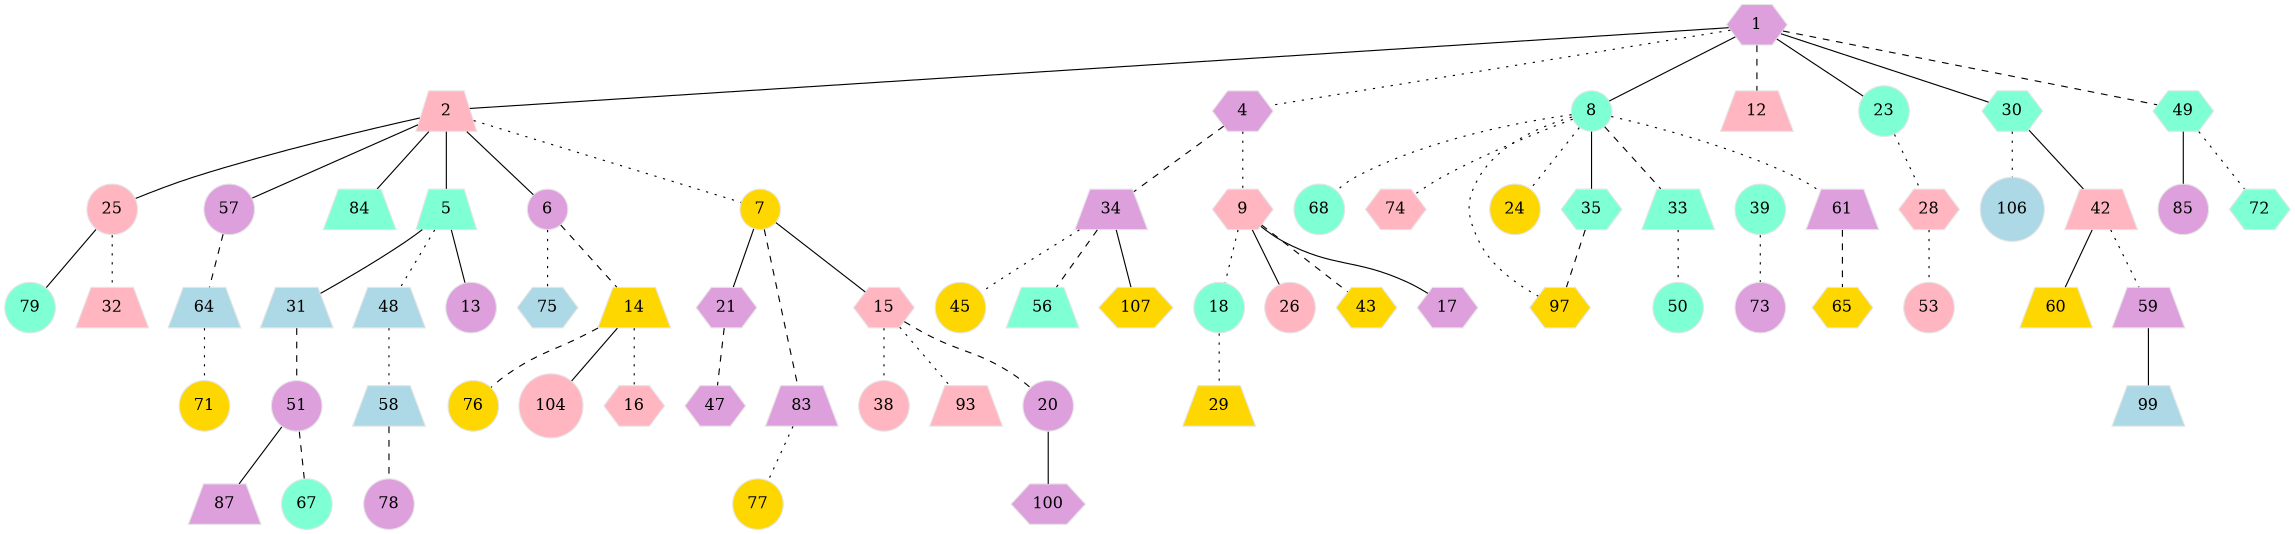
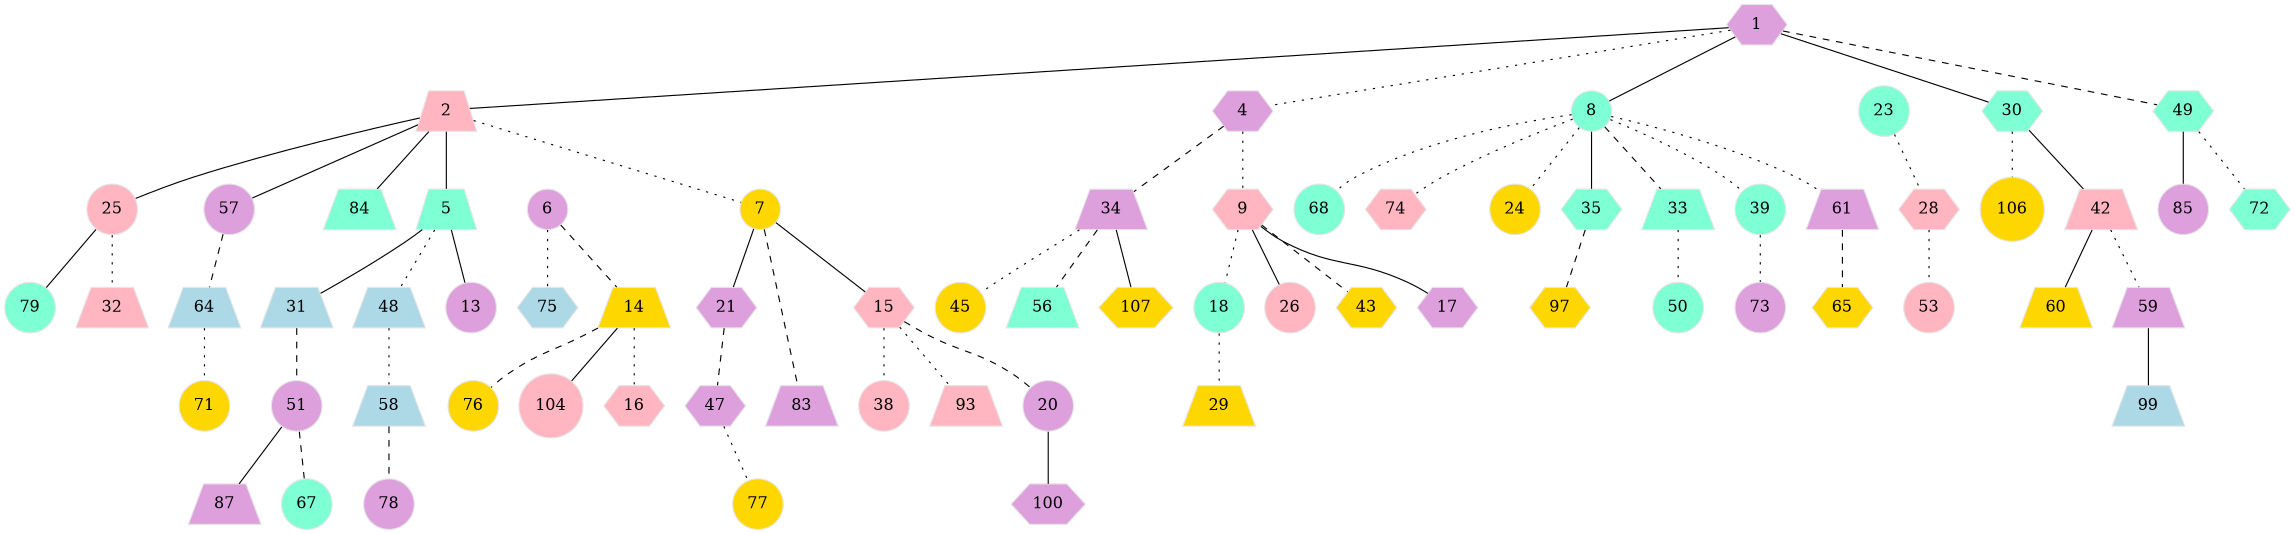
edge "1" -- "23": removed
node "12": removed
edge "2" -- "6": removed
edge "8" -- "97": now "8" -- "39"
node "106": fillcolor lightblue -> gold
edge "83" -- "77": now "47" -- "77"
